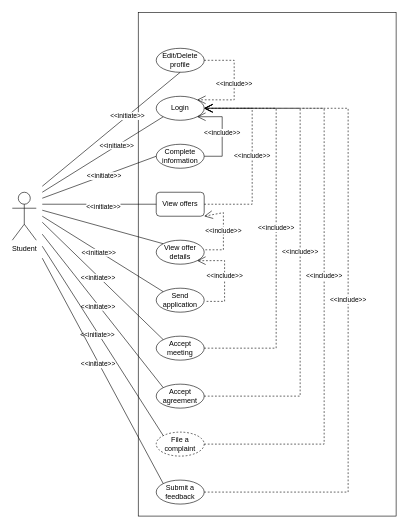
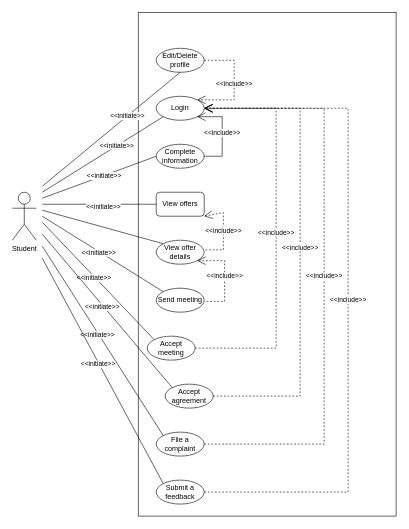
edge "View offers" -> "Login": removed, label "<<include>>"
node "Send application": label "Send application" -> "Send meeting"
node "Accept meeting": moved (180, 348) -> (171, 348)
node "Accept agreement": moved (180, 396) -> (189, 396)
node "File a complaint": style dashed -> solid
